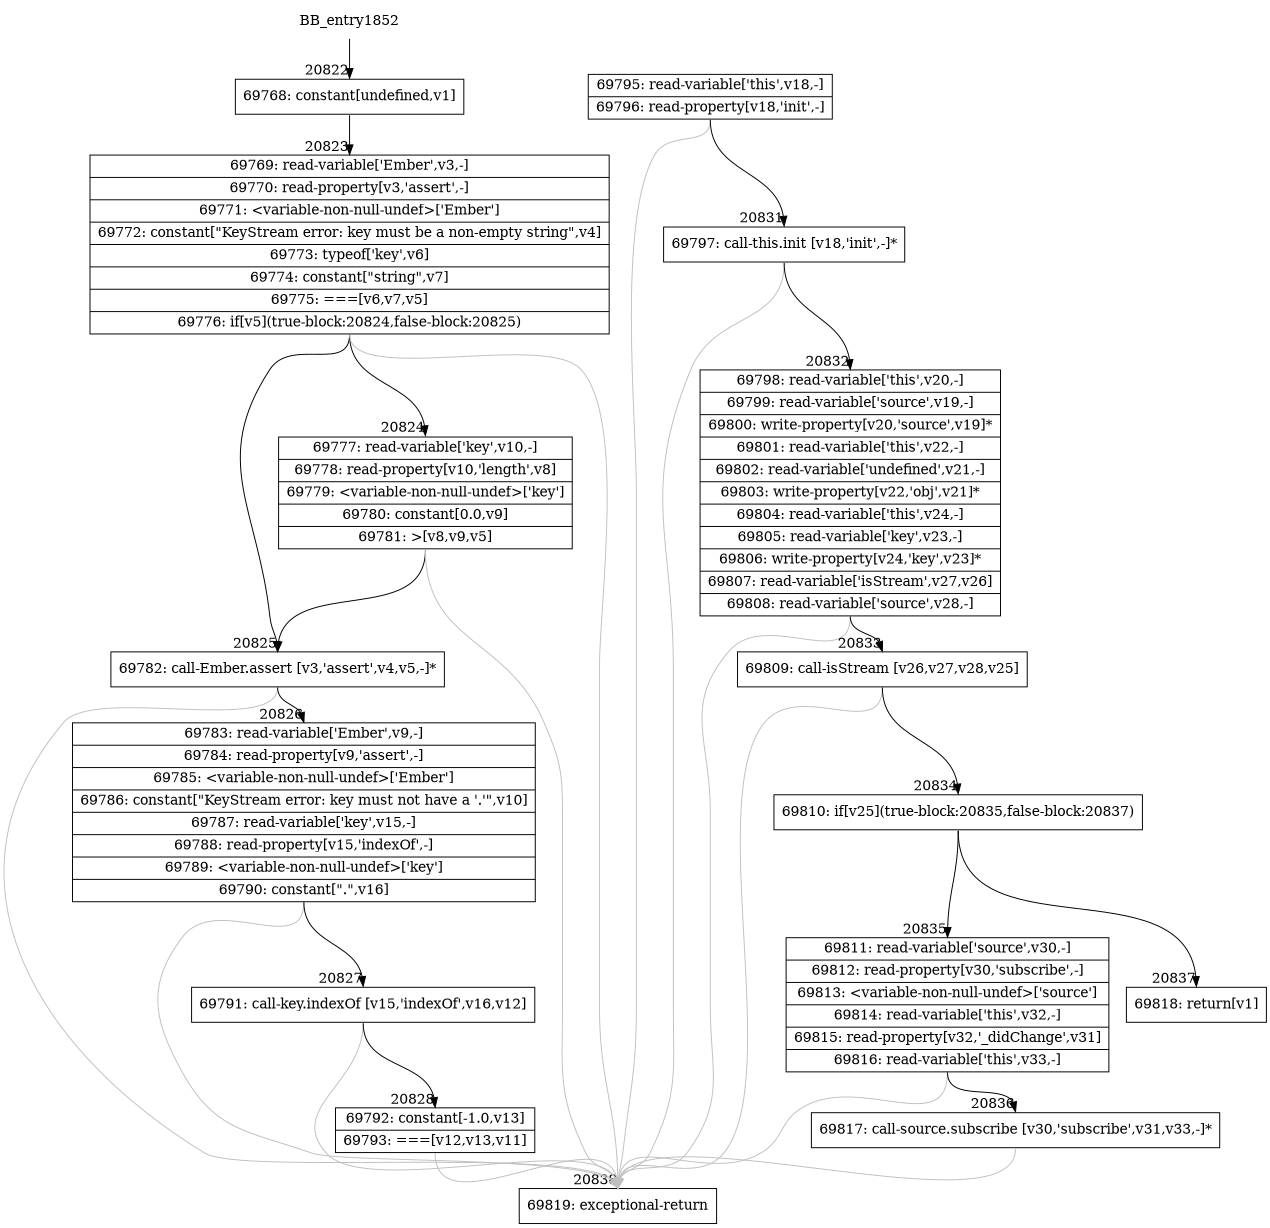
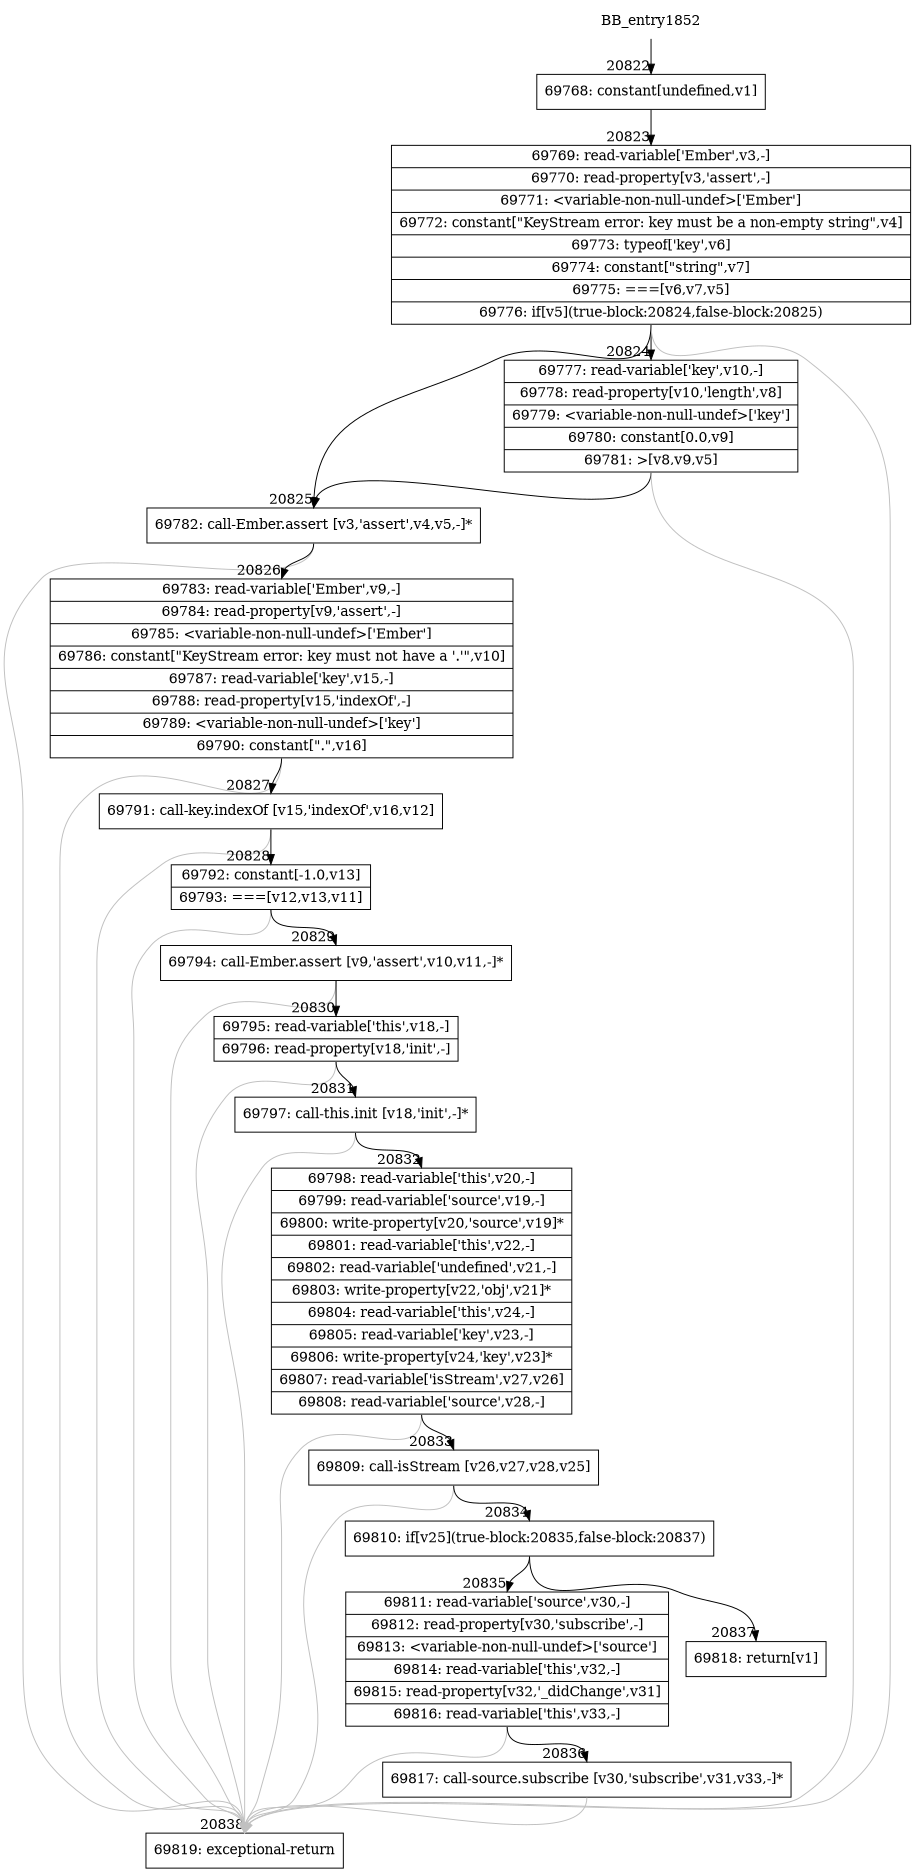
node "69794: call-Ember.assert [v9,'assert',v10,v11,-]*": added
